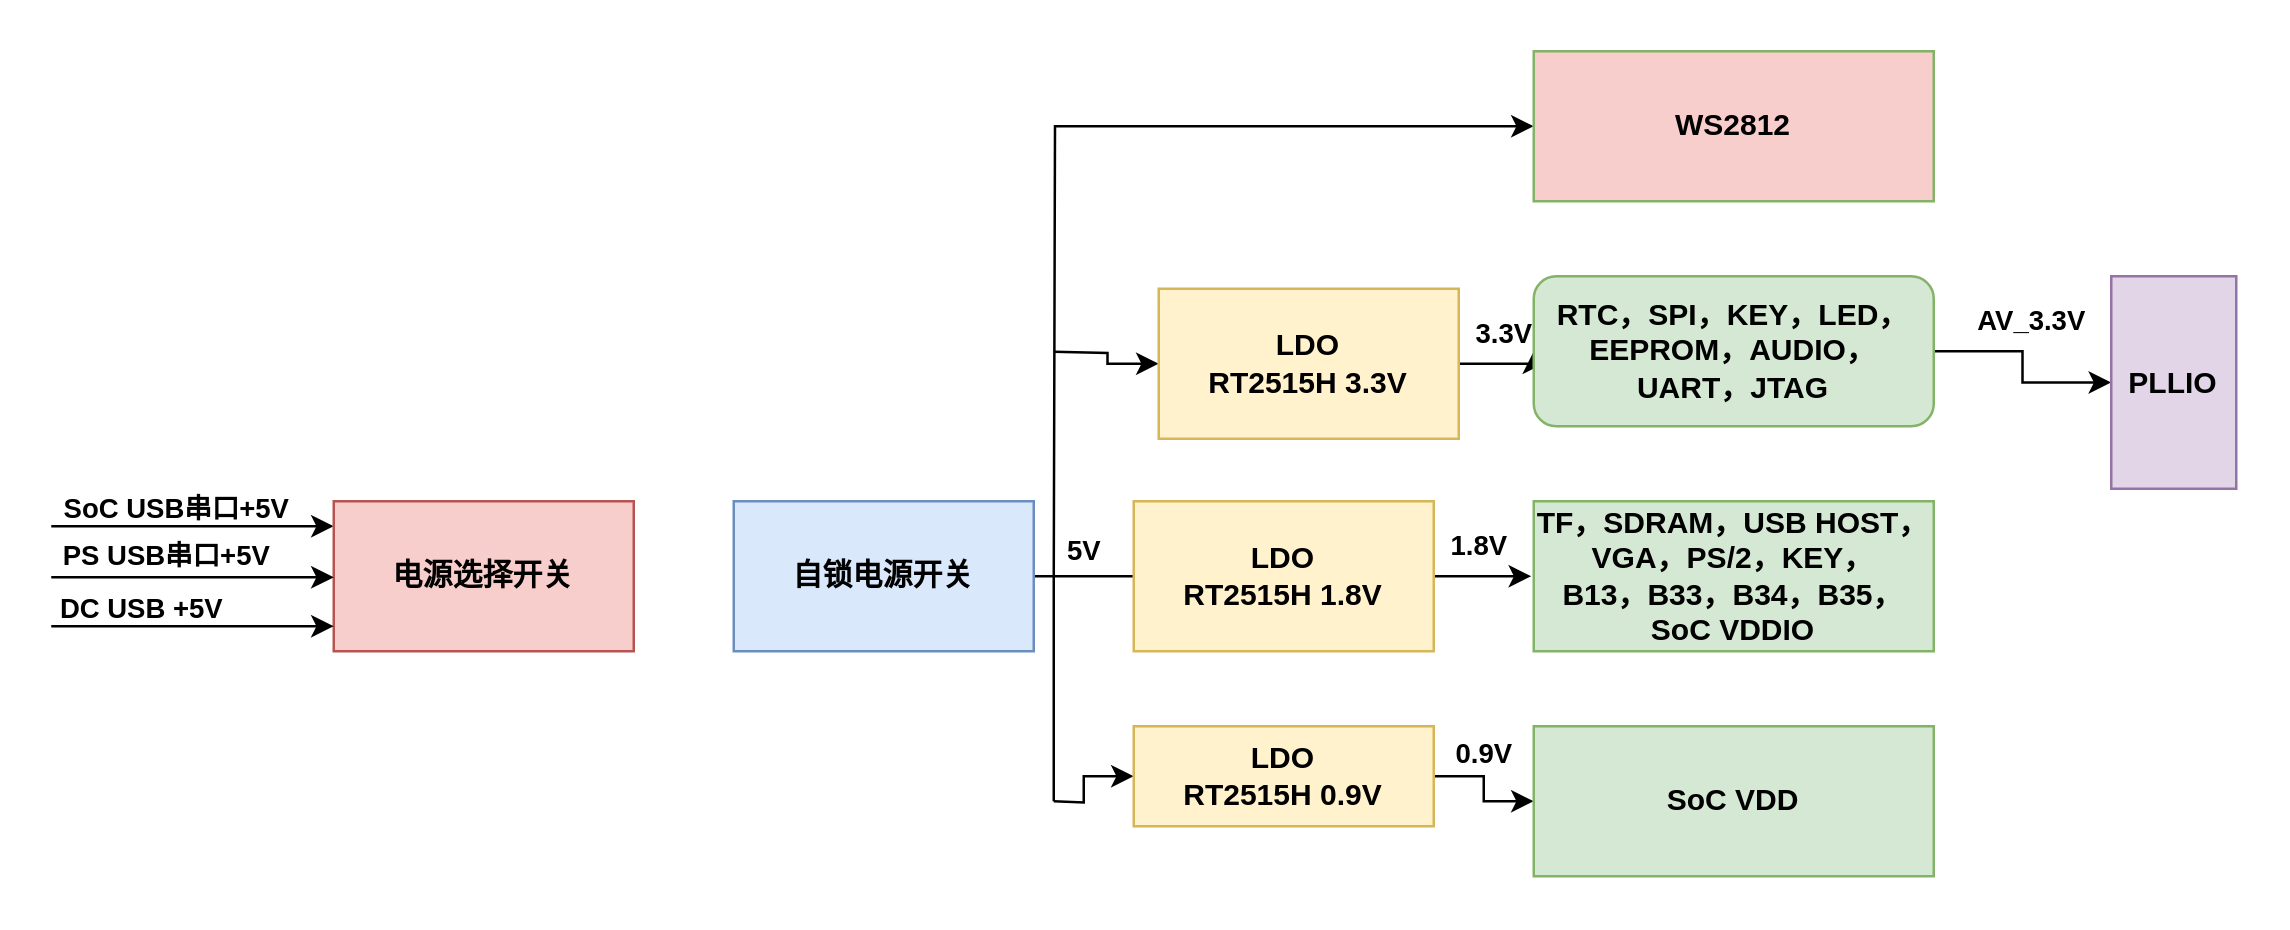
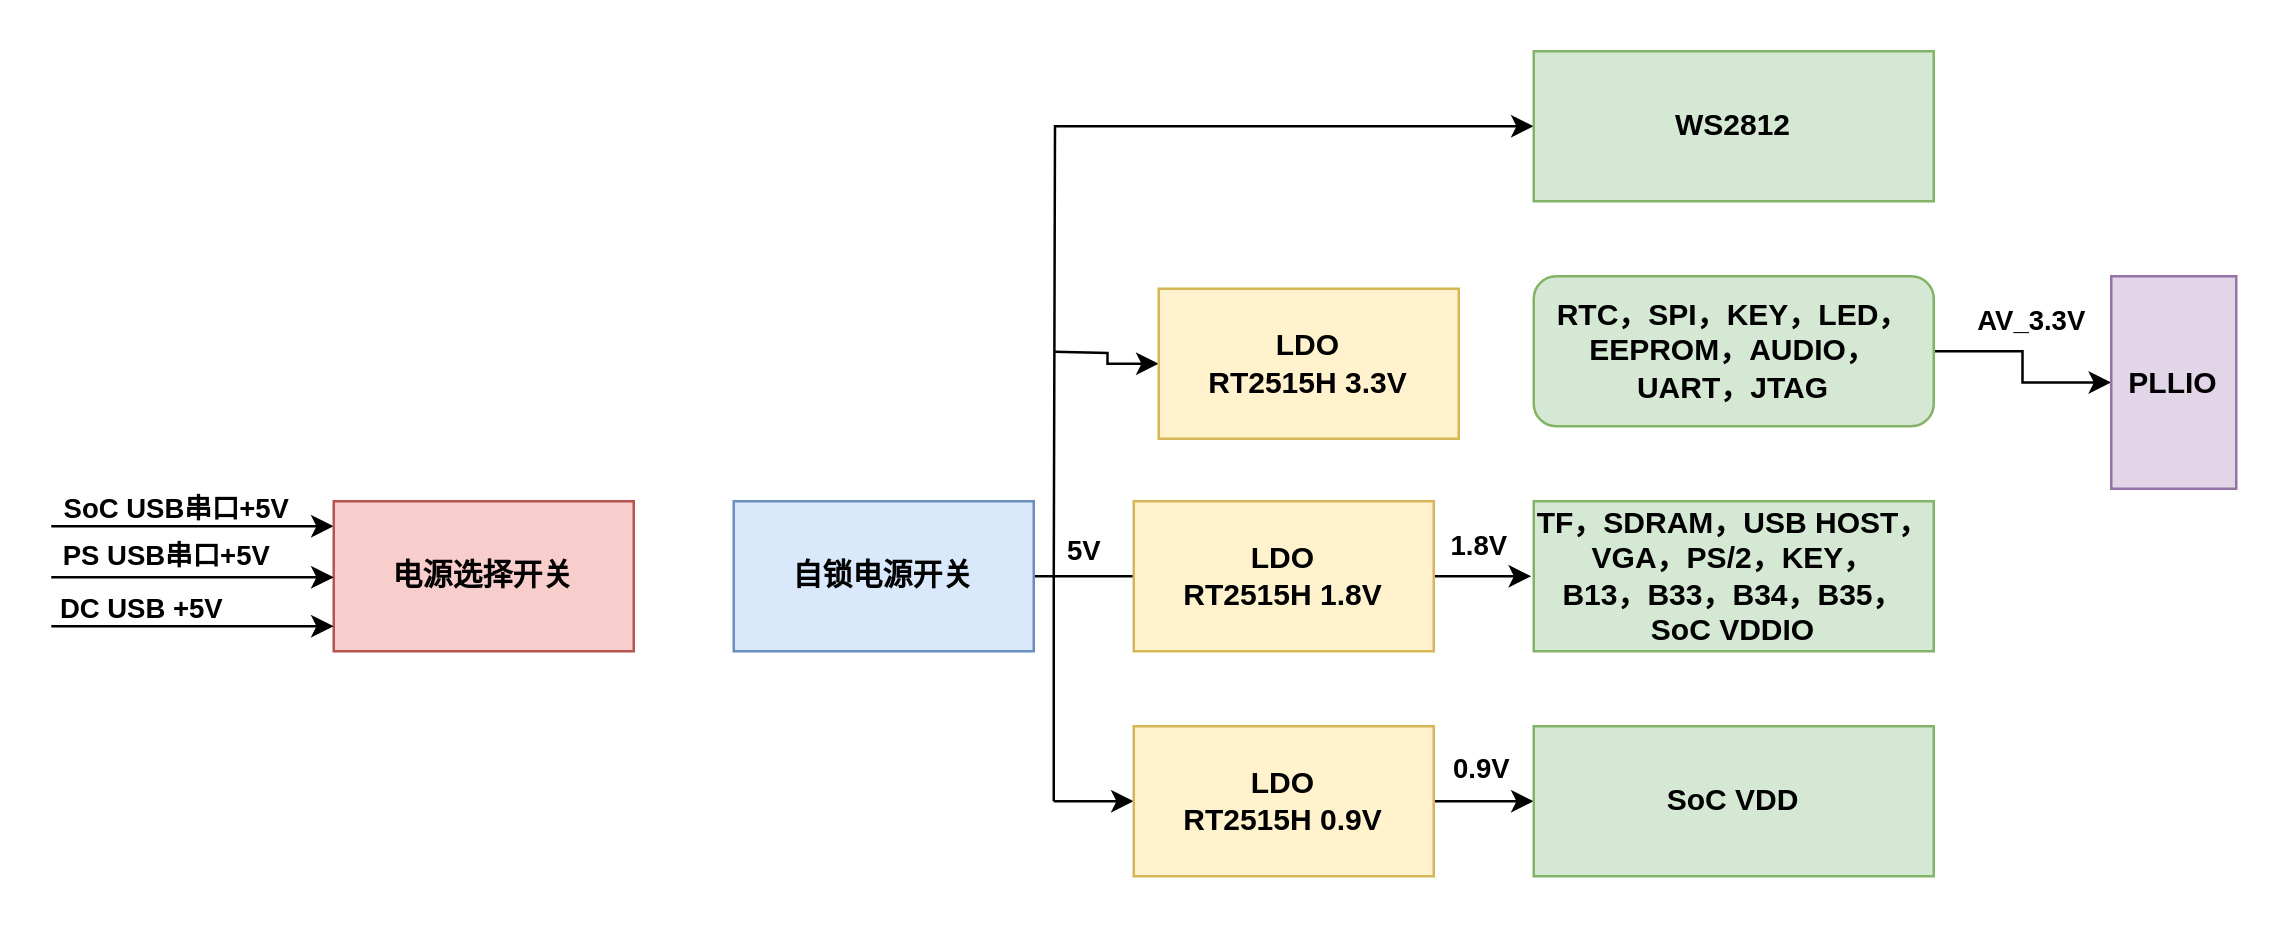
node "WS2812": fillcolor #f8cecc -> #d5e8d4
edge "LDO RT2515H 3.3V" -> "RTC，SPI，KEY，LED，EEPROM，AUDIO，UART，JTAG": removed, label "3.3V"
node "LDO RT2515H 0.9V": size 300x100 -> 300x150
